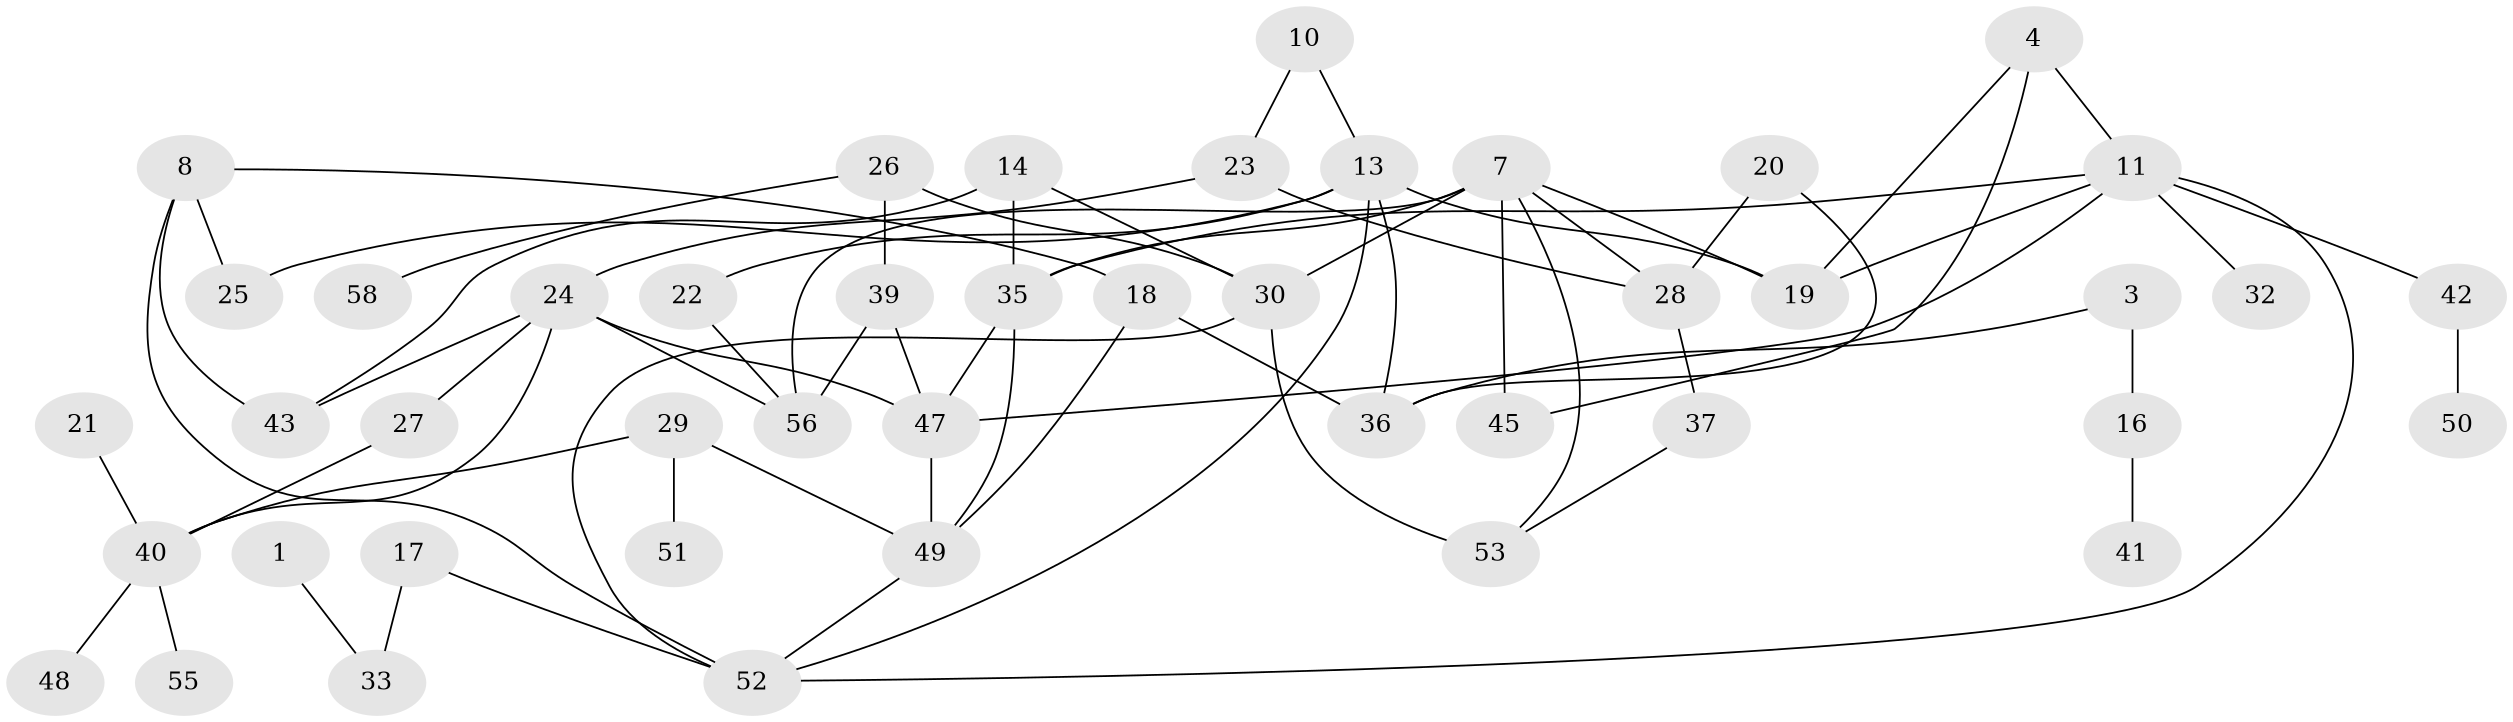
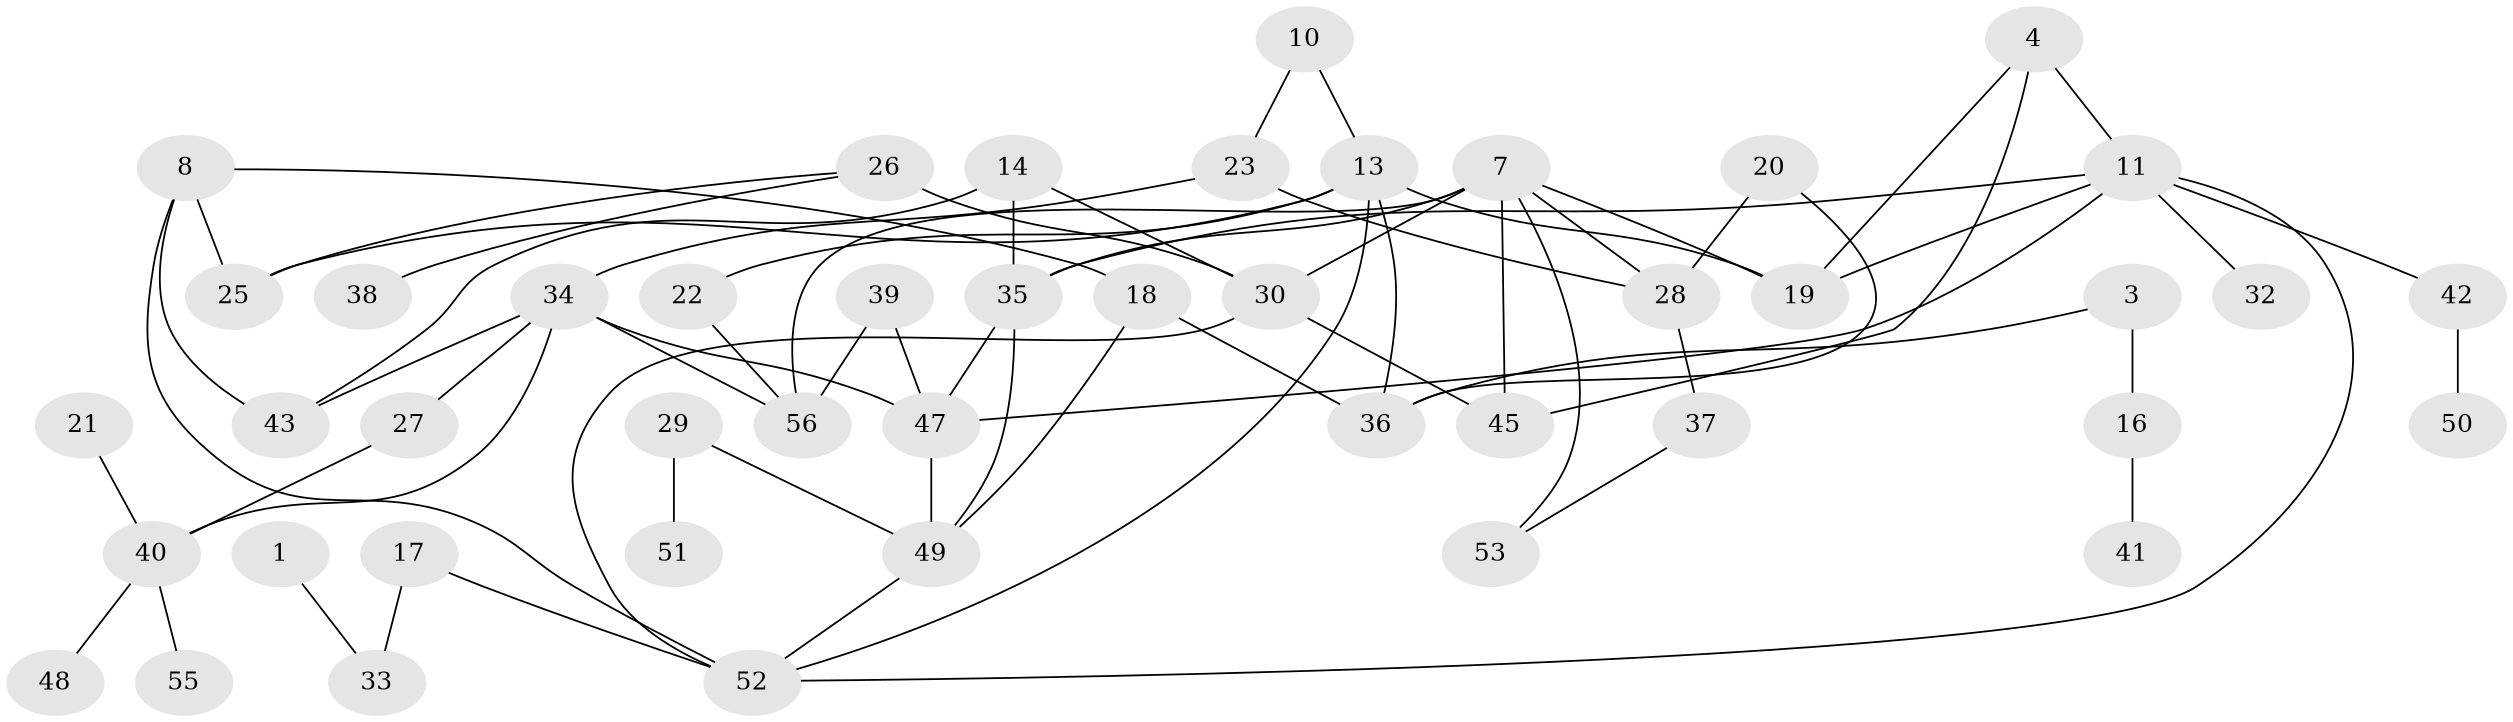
edge "26" -- "39": now "26" -- "25"
node "58": label "58" -> "38"
node "24": label "24" -> "34"
edge "30" -- "53": now "30" -- "45"
edge "29" -- "40": removed
